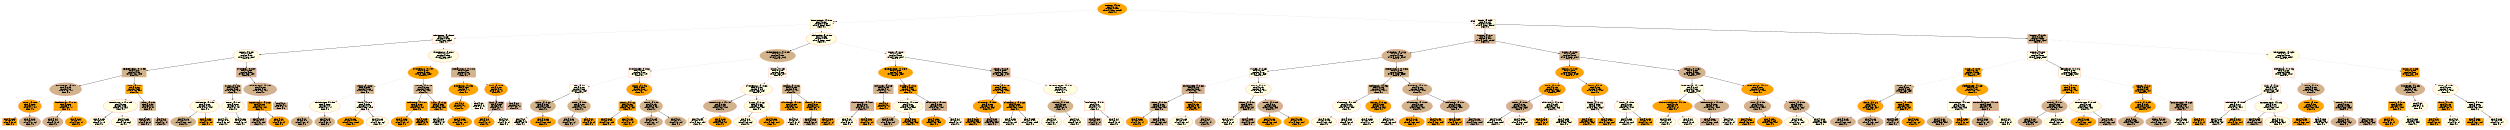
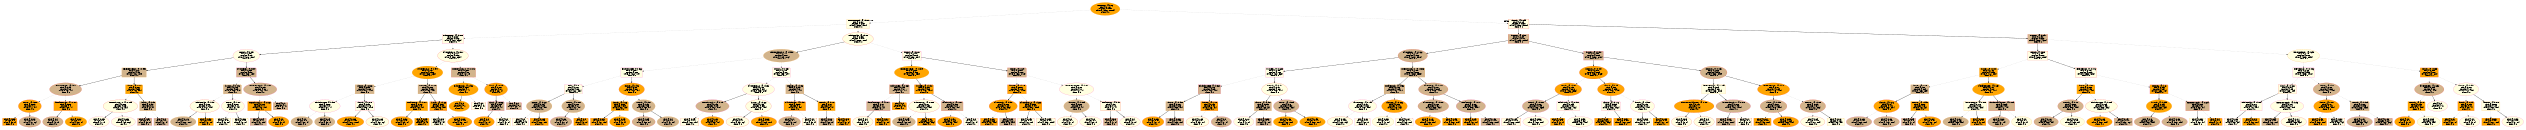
node "gini = 0.425 samples = 283 value = [133, 301] class = 1": shape ellipse -> note
node "gini = 0.0 samples = 4 value = [0, 13] class = 1": added
node "calcium = 0.456 samples = 171 value = [103, 190] class = 1": label "calcium = 0.456 samples = 171 value = [103, 190] class = 1" -> "gini = 0.456 samples = 171 value = [103, 190] class = 1"
